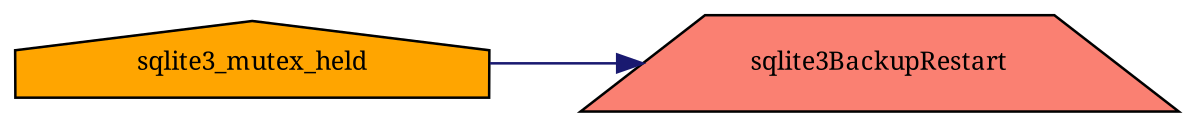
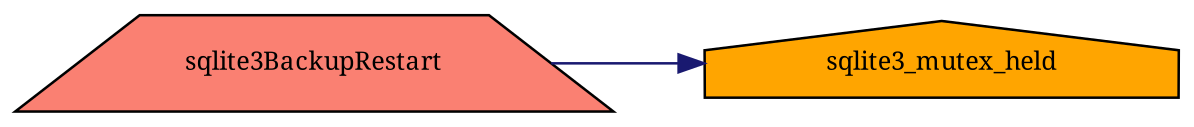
edge "sqlite3_mutex_held" -> "sqlite3BackupRestart": reversed
